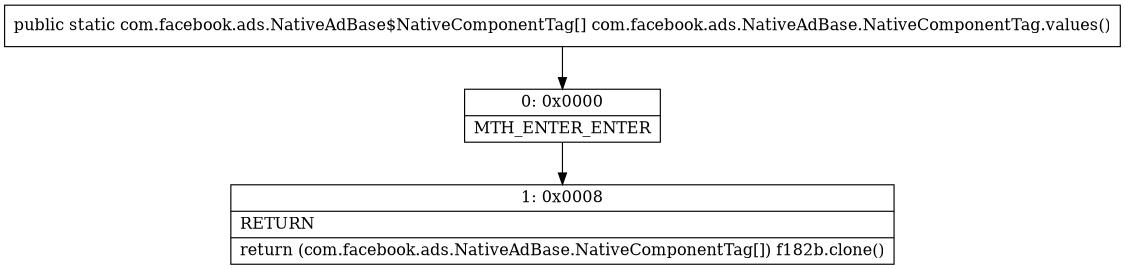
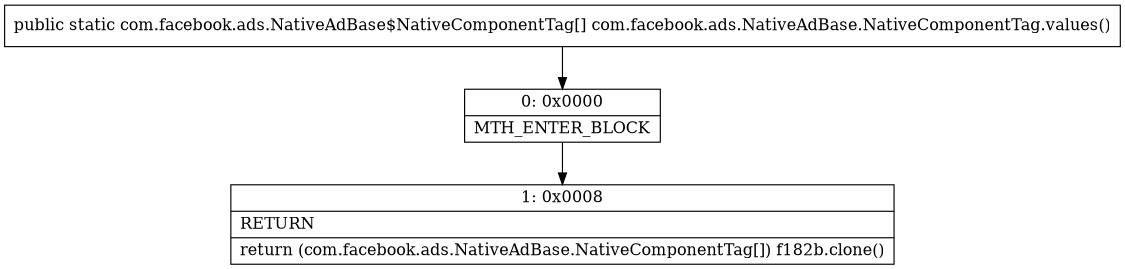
node "0: 0x0000": text "MTH_ENTER_ENTER" -> "MTH_ENTER_BLOCK"
